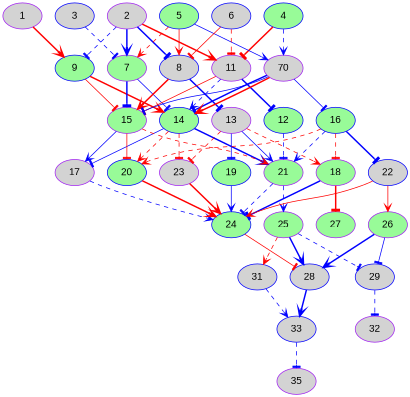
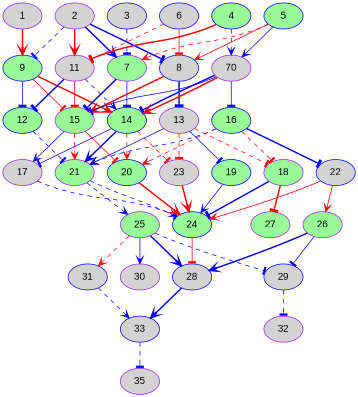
edge "9" -> "12": added
edge "13" -> "18": arrowhead vee -> tee
node "30": added
